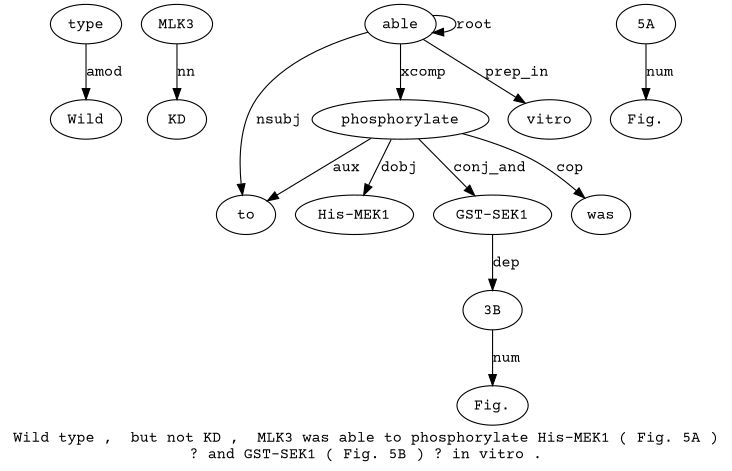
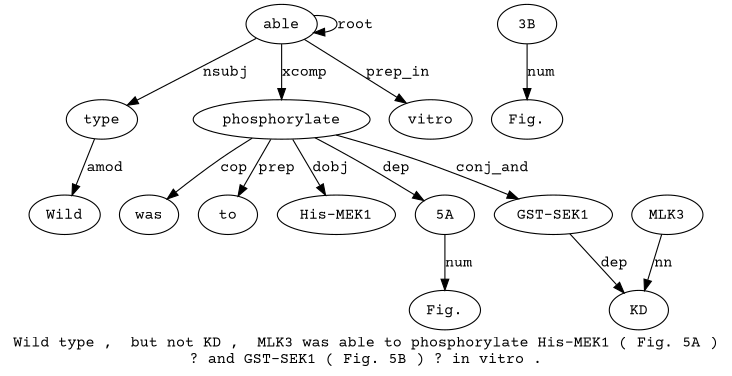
edge "able" -> "to": now "able" -> "type"
edge "phosphorylate" -> "5A": added, label "dep"
edge "phosphorylate" -> "to": label "aux" -> "prep"
edge "GST-SEK1" -> "3B": now "GST-SEK1" -> "KD"
